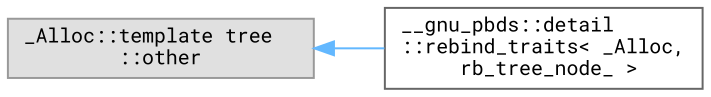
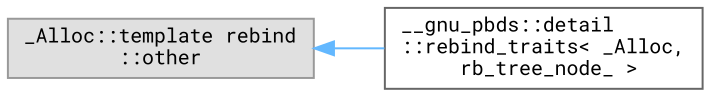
node "_Alloc::template tree ::other": label "_Alloc::template tree ::other" -> "_Alloc::template rebind ::other"
